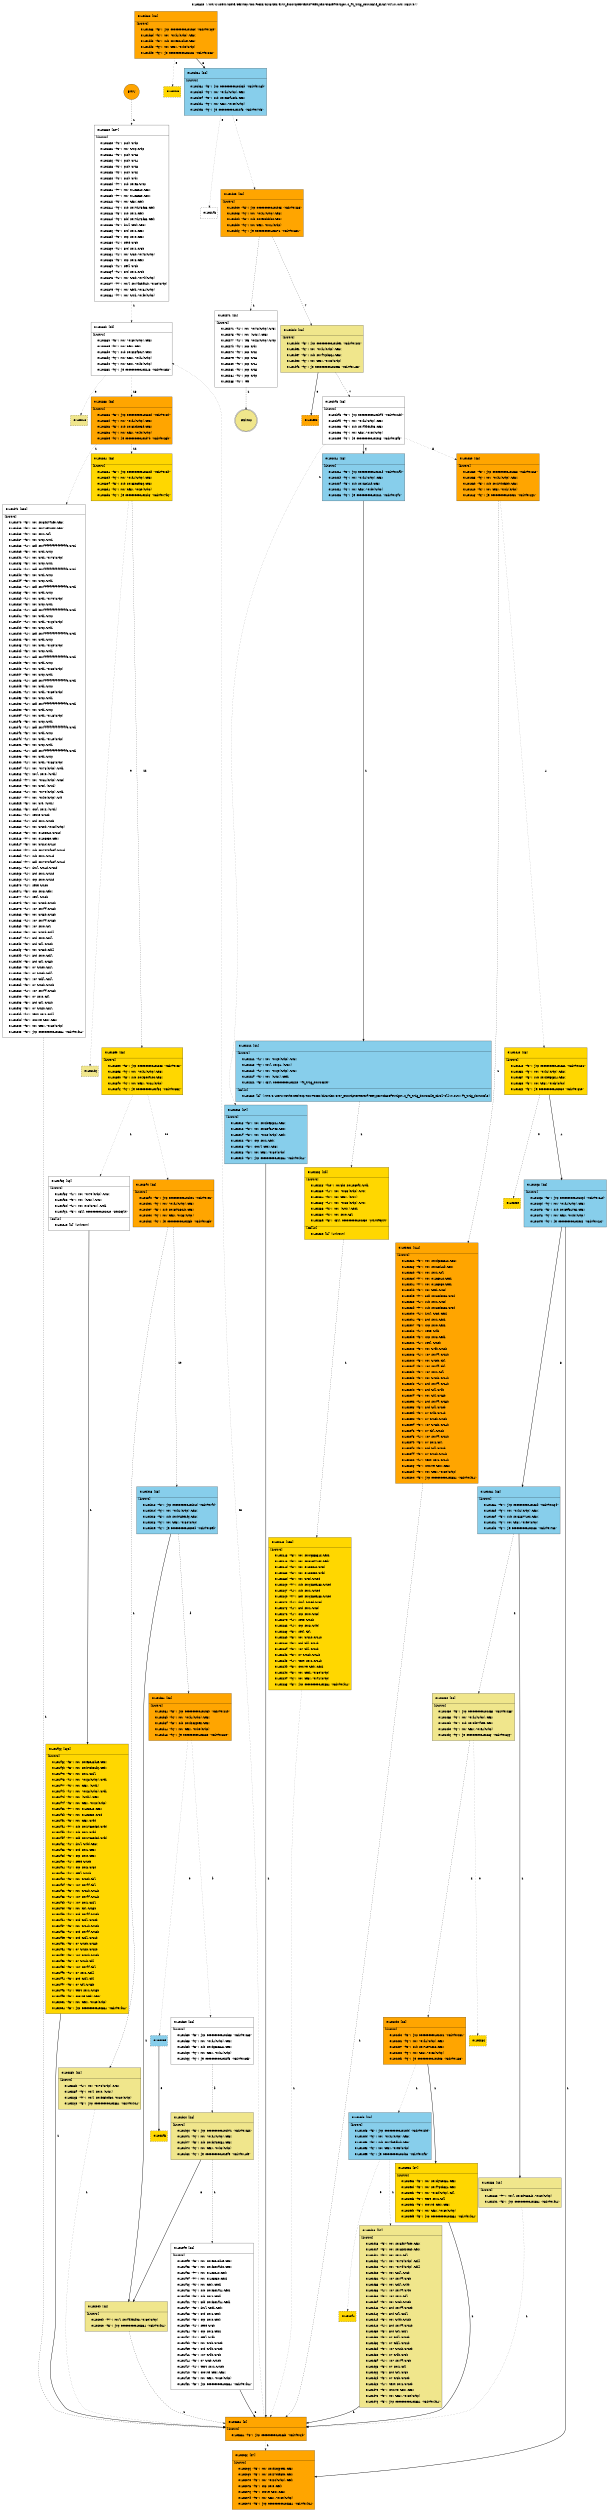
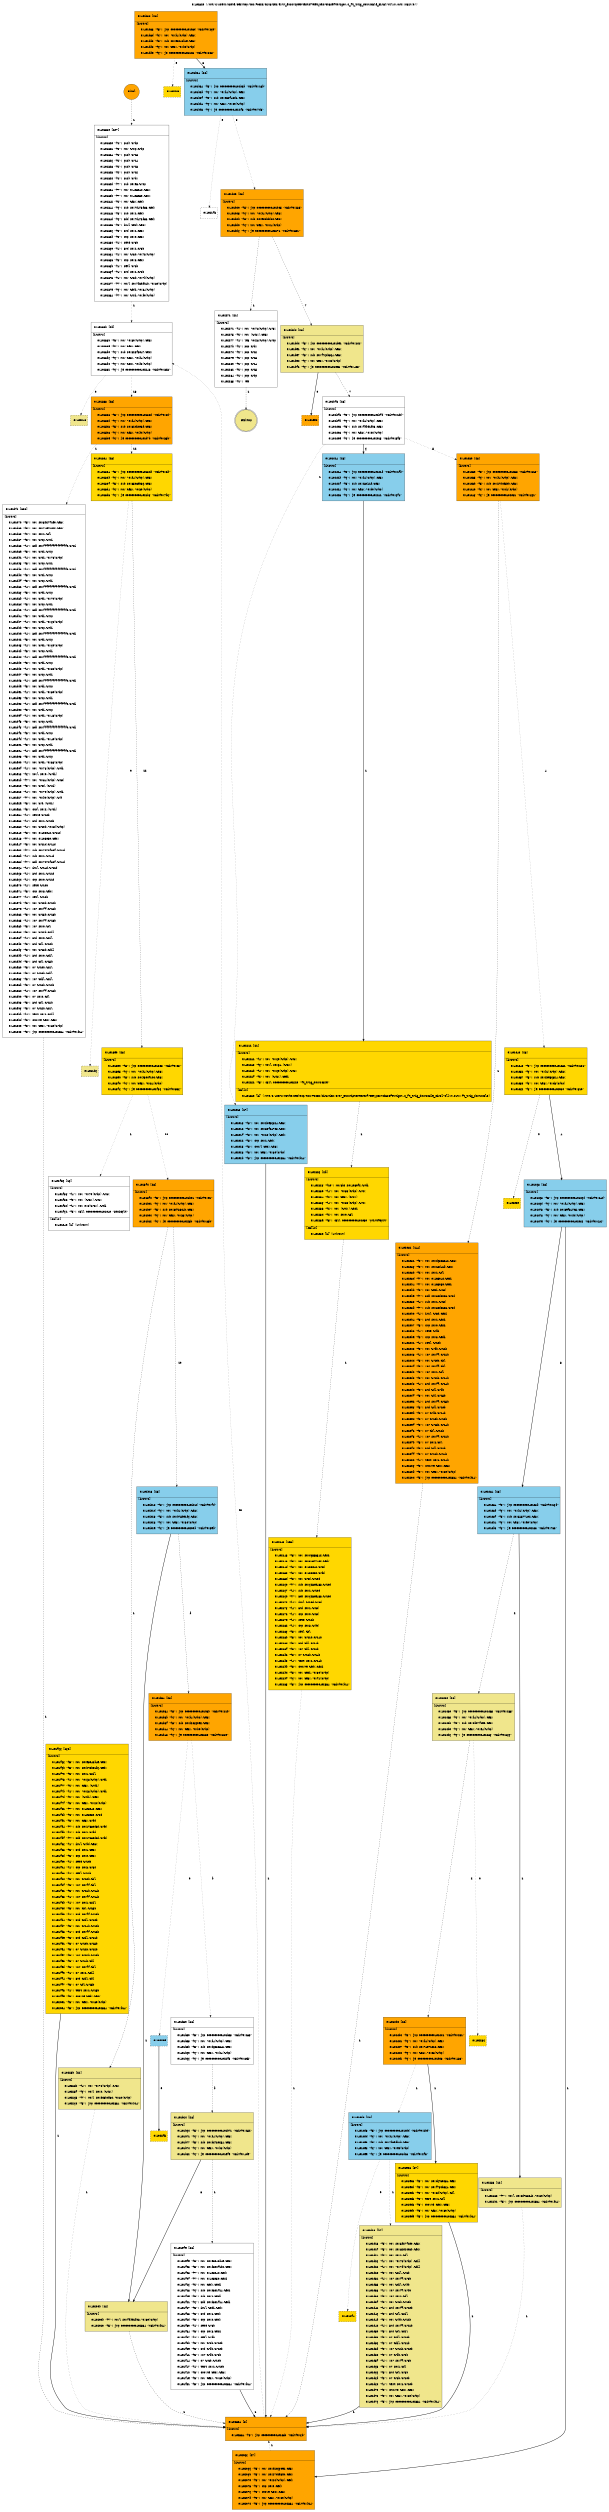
node "Entry": label "Entry" -> "Final"
node "0x402111 [21]": fillcolor skyblue -> gold
edge "0x401f56 [16]" -> "0x401f66 [163]": removed, label "1"
edge "0x402334 [5]" -> "0x402066 [27]": reversed
